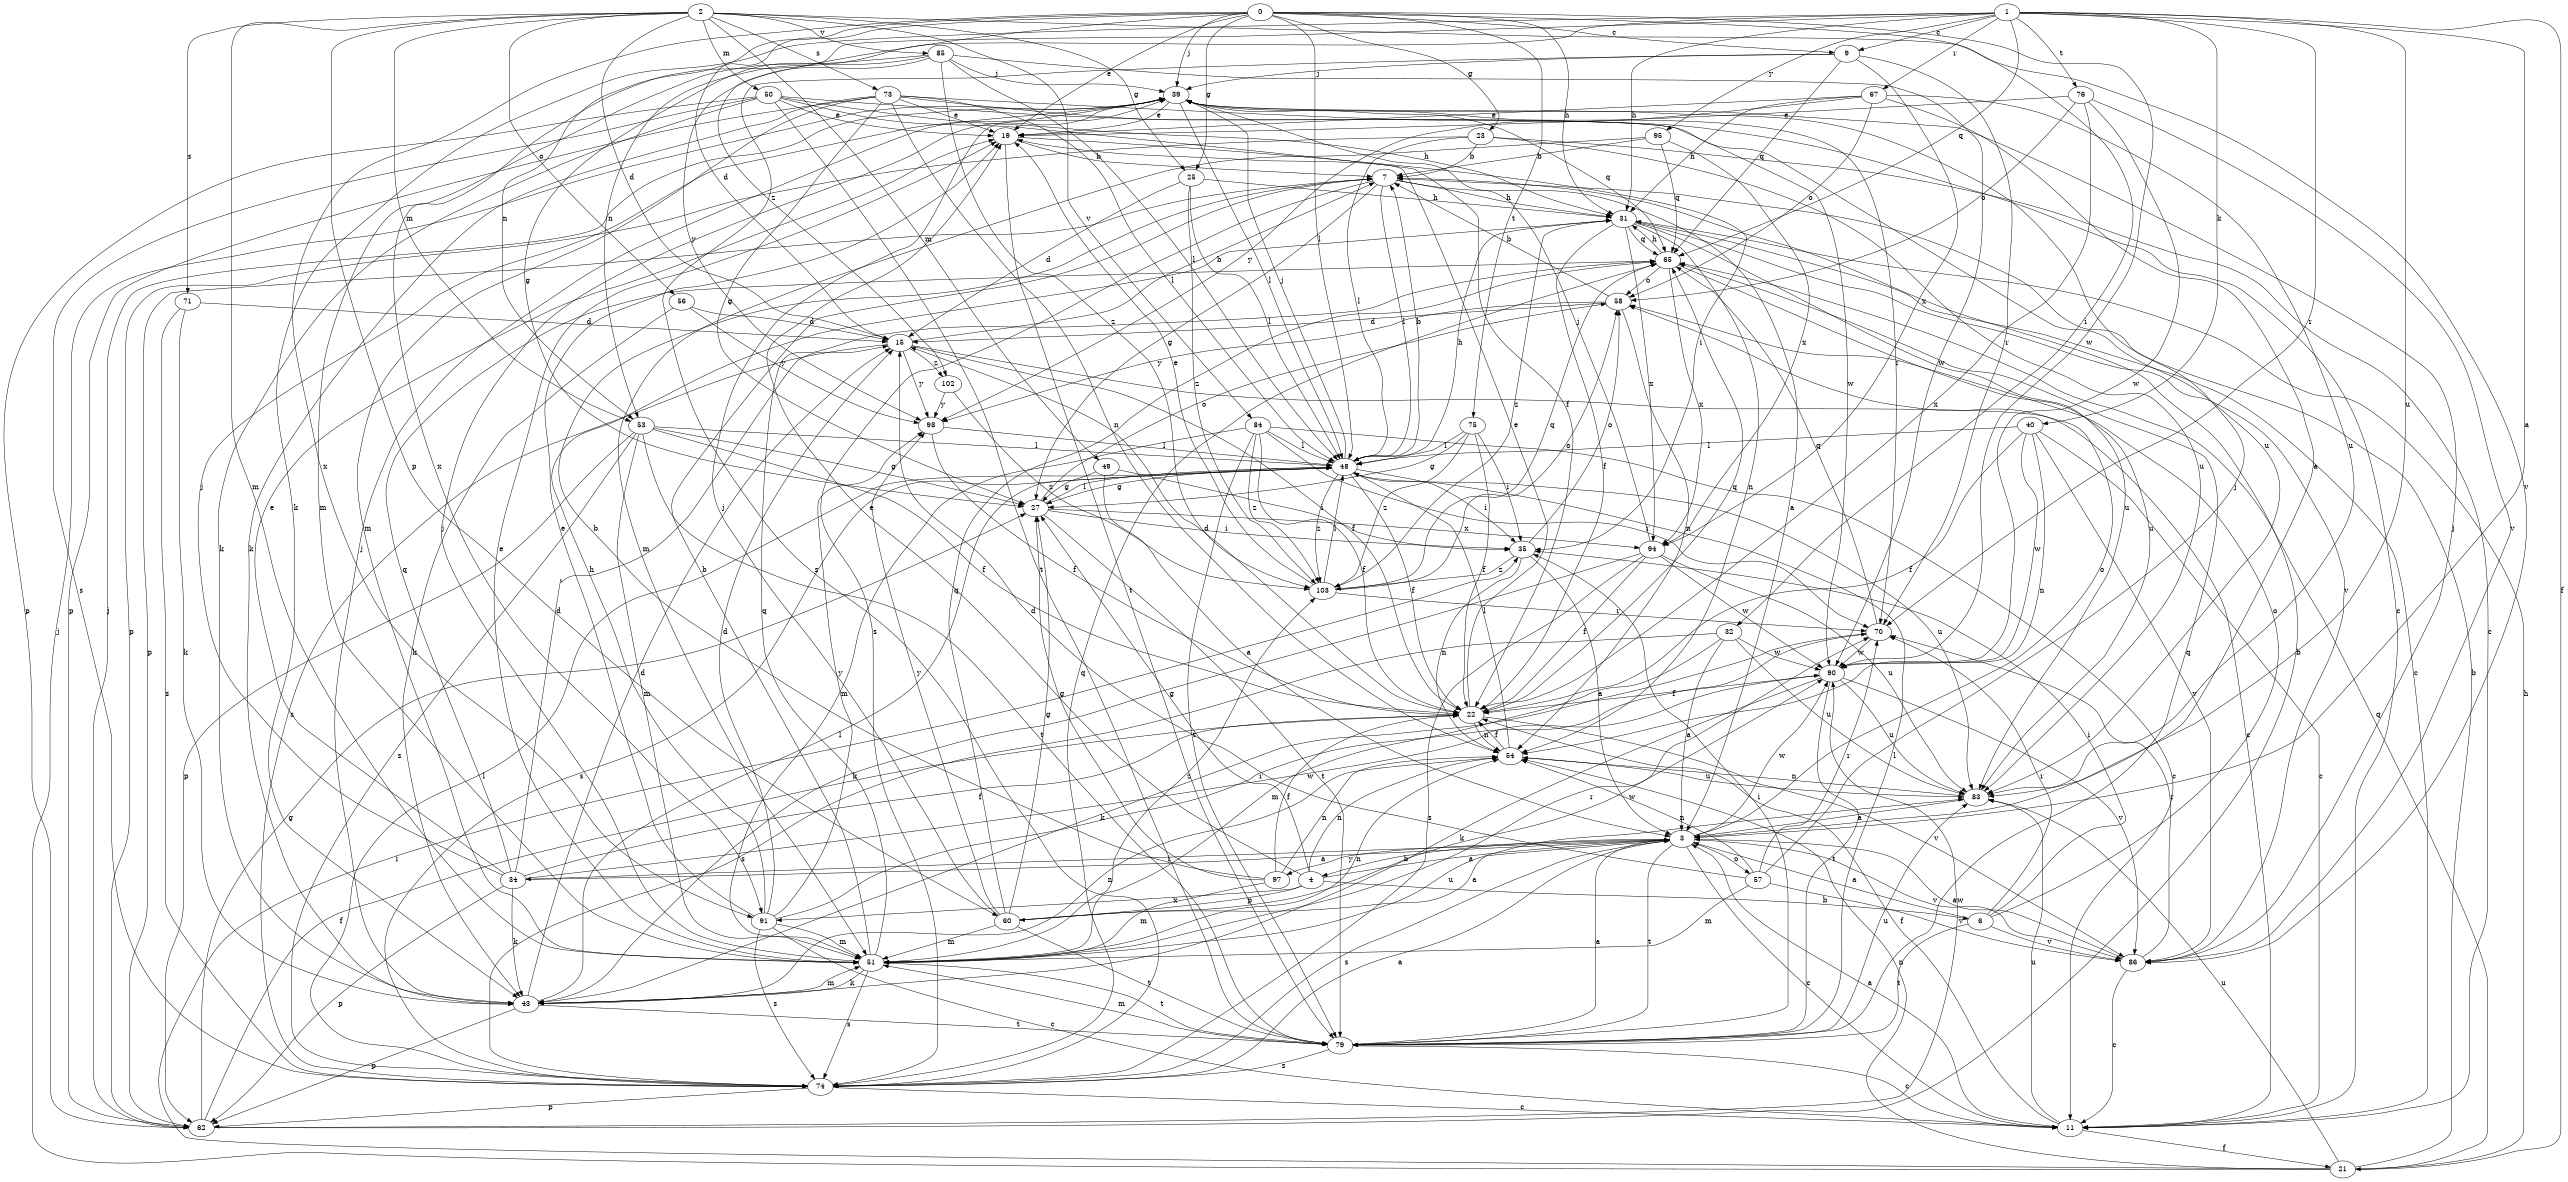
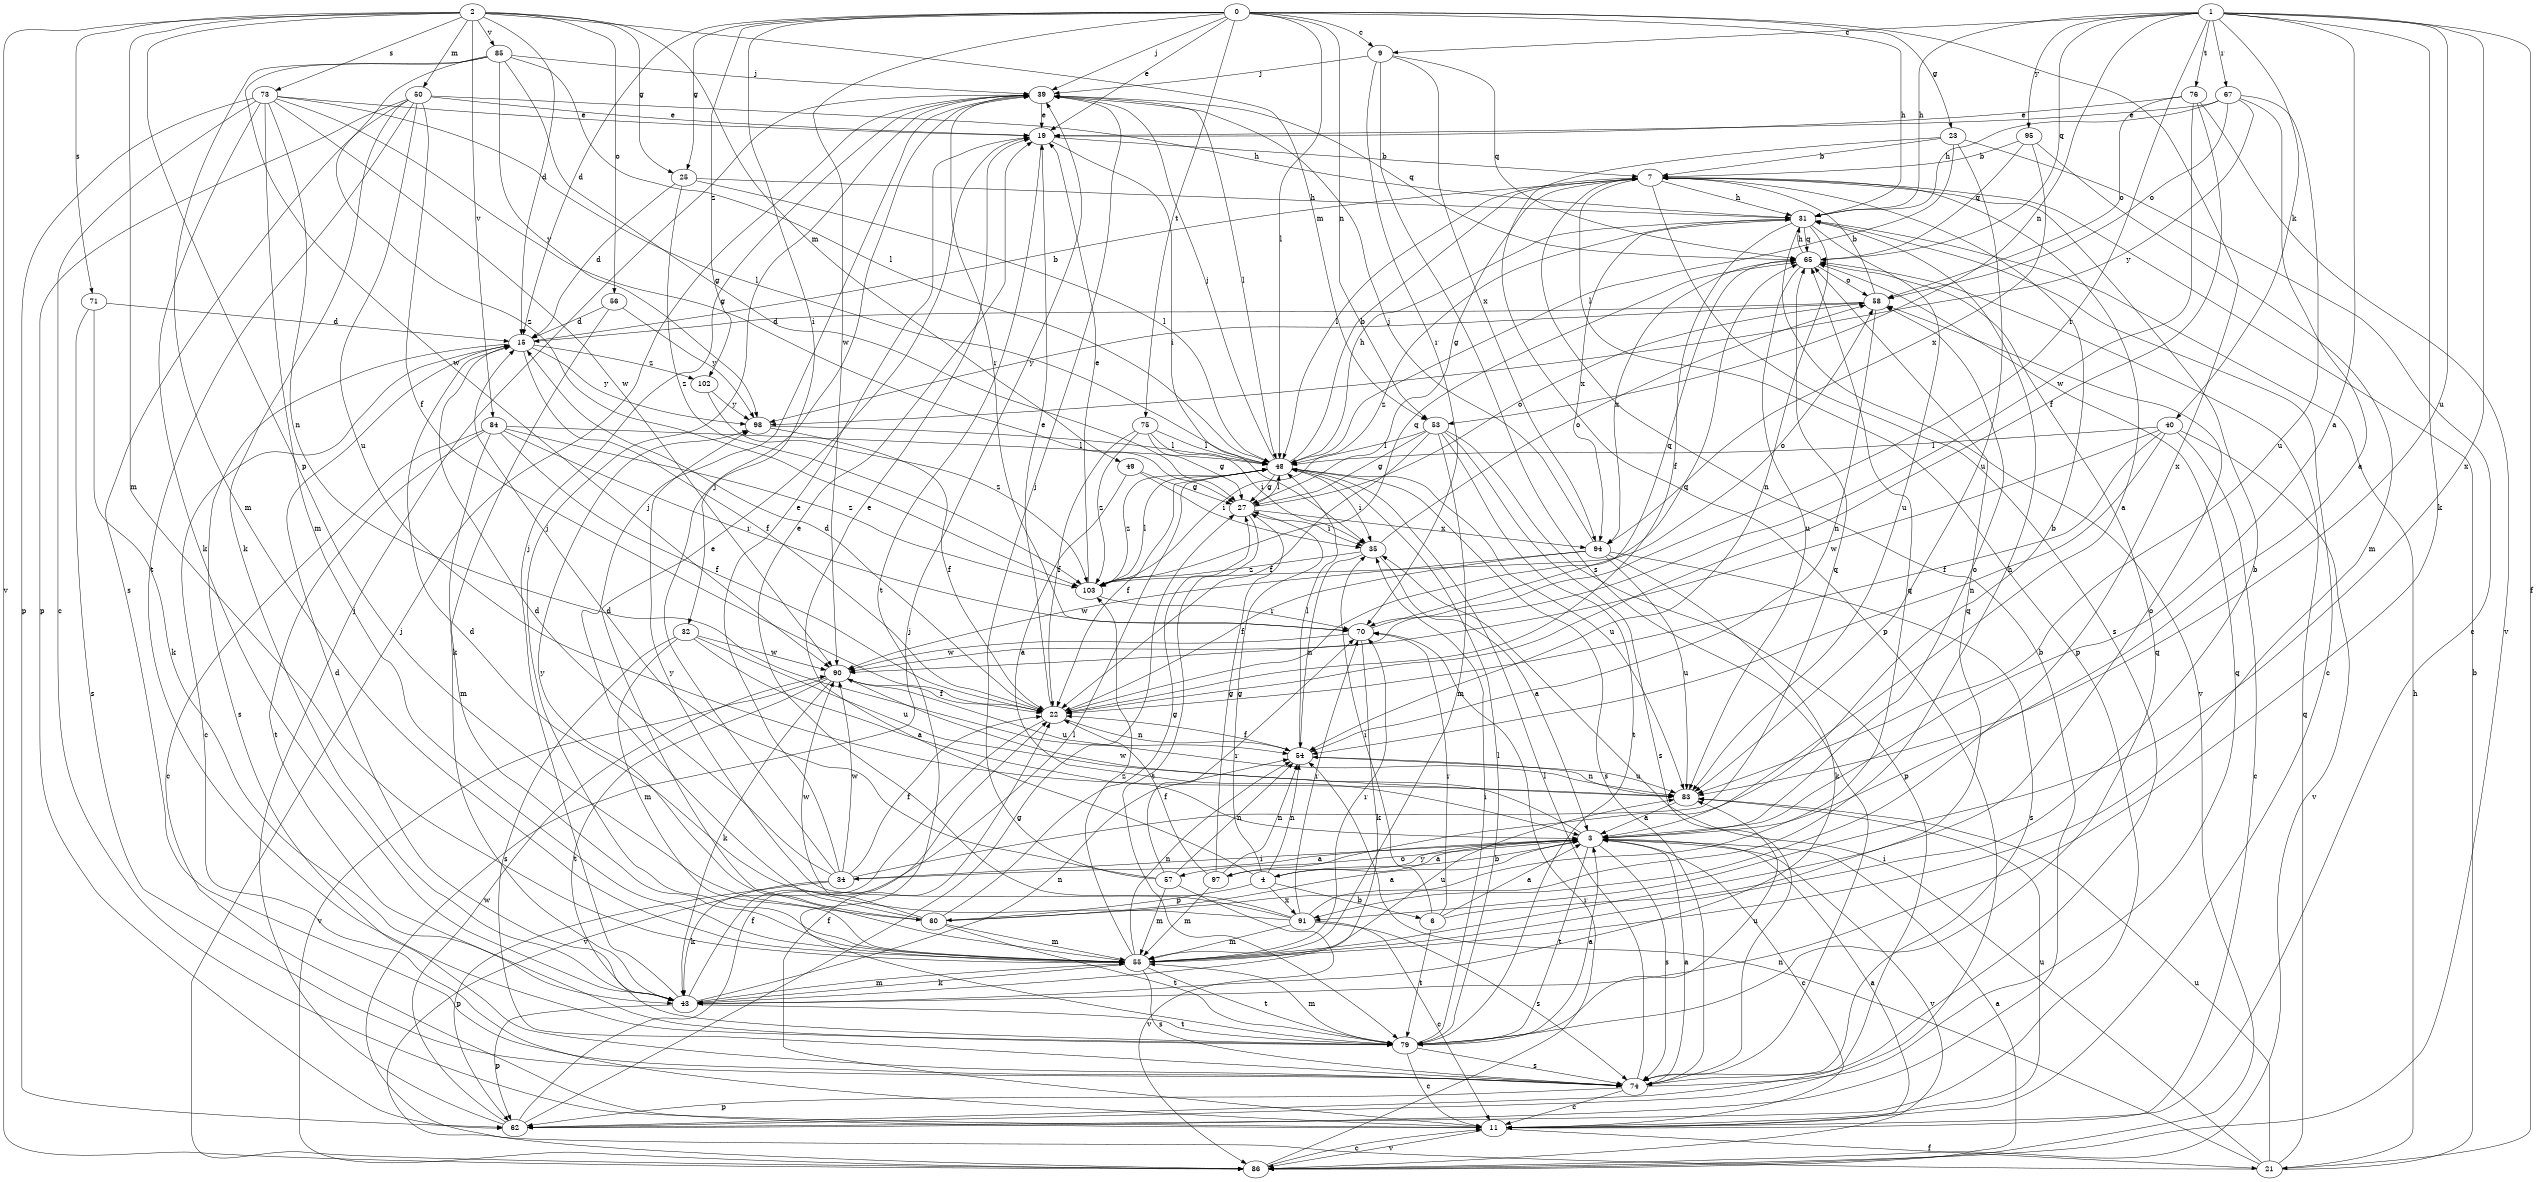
edge "76" -> "22": label "x" -> "f"
edge "6" -> "86": now "11" -> "86"
node "51": label "51" -> "55"
